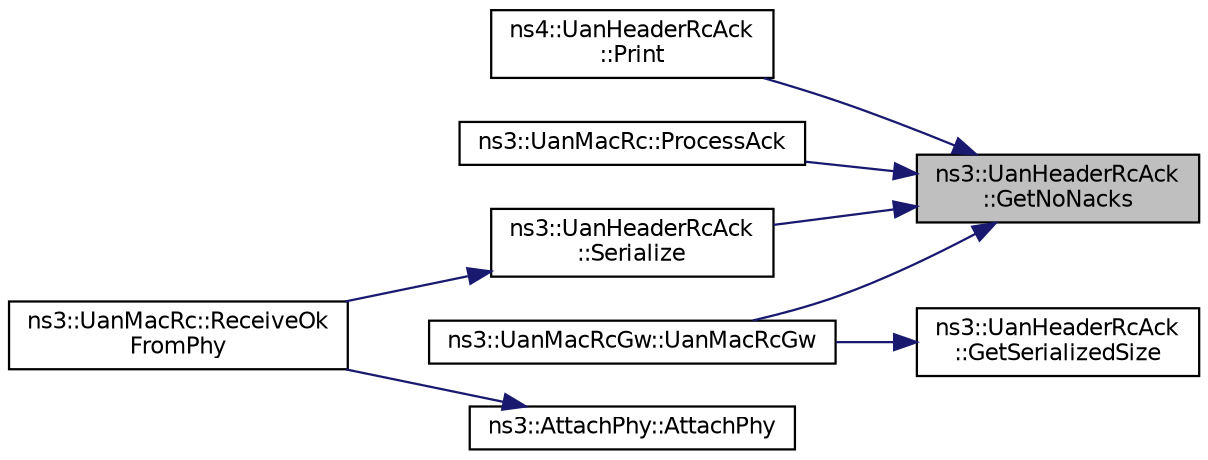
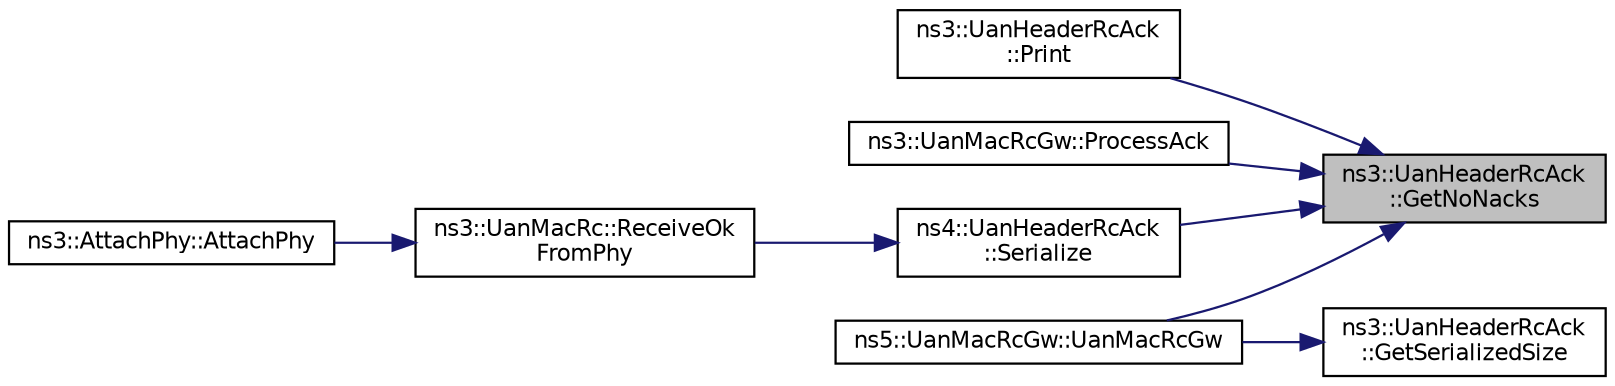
node "ns4::UanHeaderRcAck ::Print": label "ns4::UanHeaderRcAck ::Print" -> "ns3::UanHeaderRcAck ::Print"
node "ns3::UanMacRc::ProcessAck": label "ns3::UanMacRc::ProcessAck" -> "ns3::UanMacRcGw::ProcessAck"
node "ns3::UanHeaderRcAck ::Serialize": label "ns3::UanHeaderRcAck ::Serialize" -> "ns4::UanHeaderRcAck ::Serialize"
node "ns3::UanMacRcGw::UanMacRcGw": label "ns3::UanMacRcGw::UanMacRcGw" -> "ns5::UanMacRcGw::UanMacRcGw"
edge "ns3::UanMacRc::ReceiveOk FromPhy" -> "ns3::AttachPhy::AttachPhy": reversed
